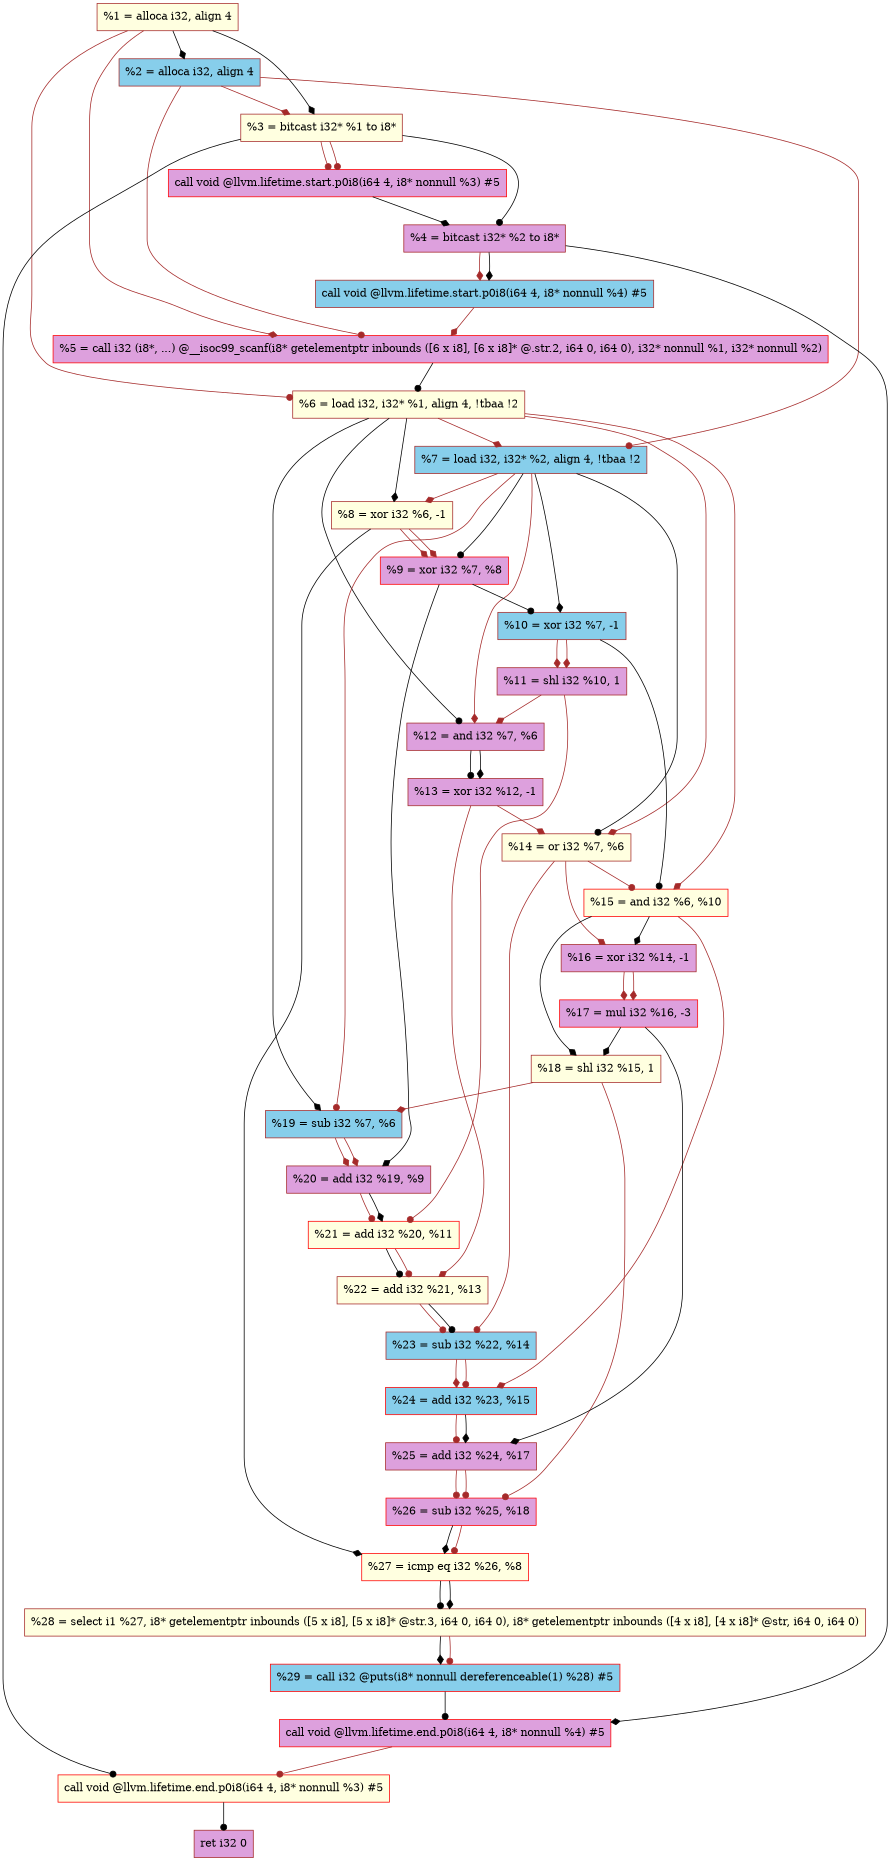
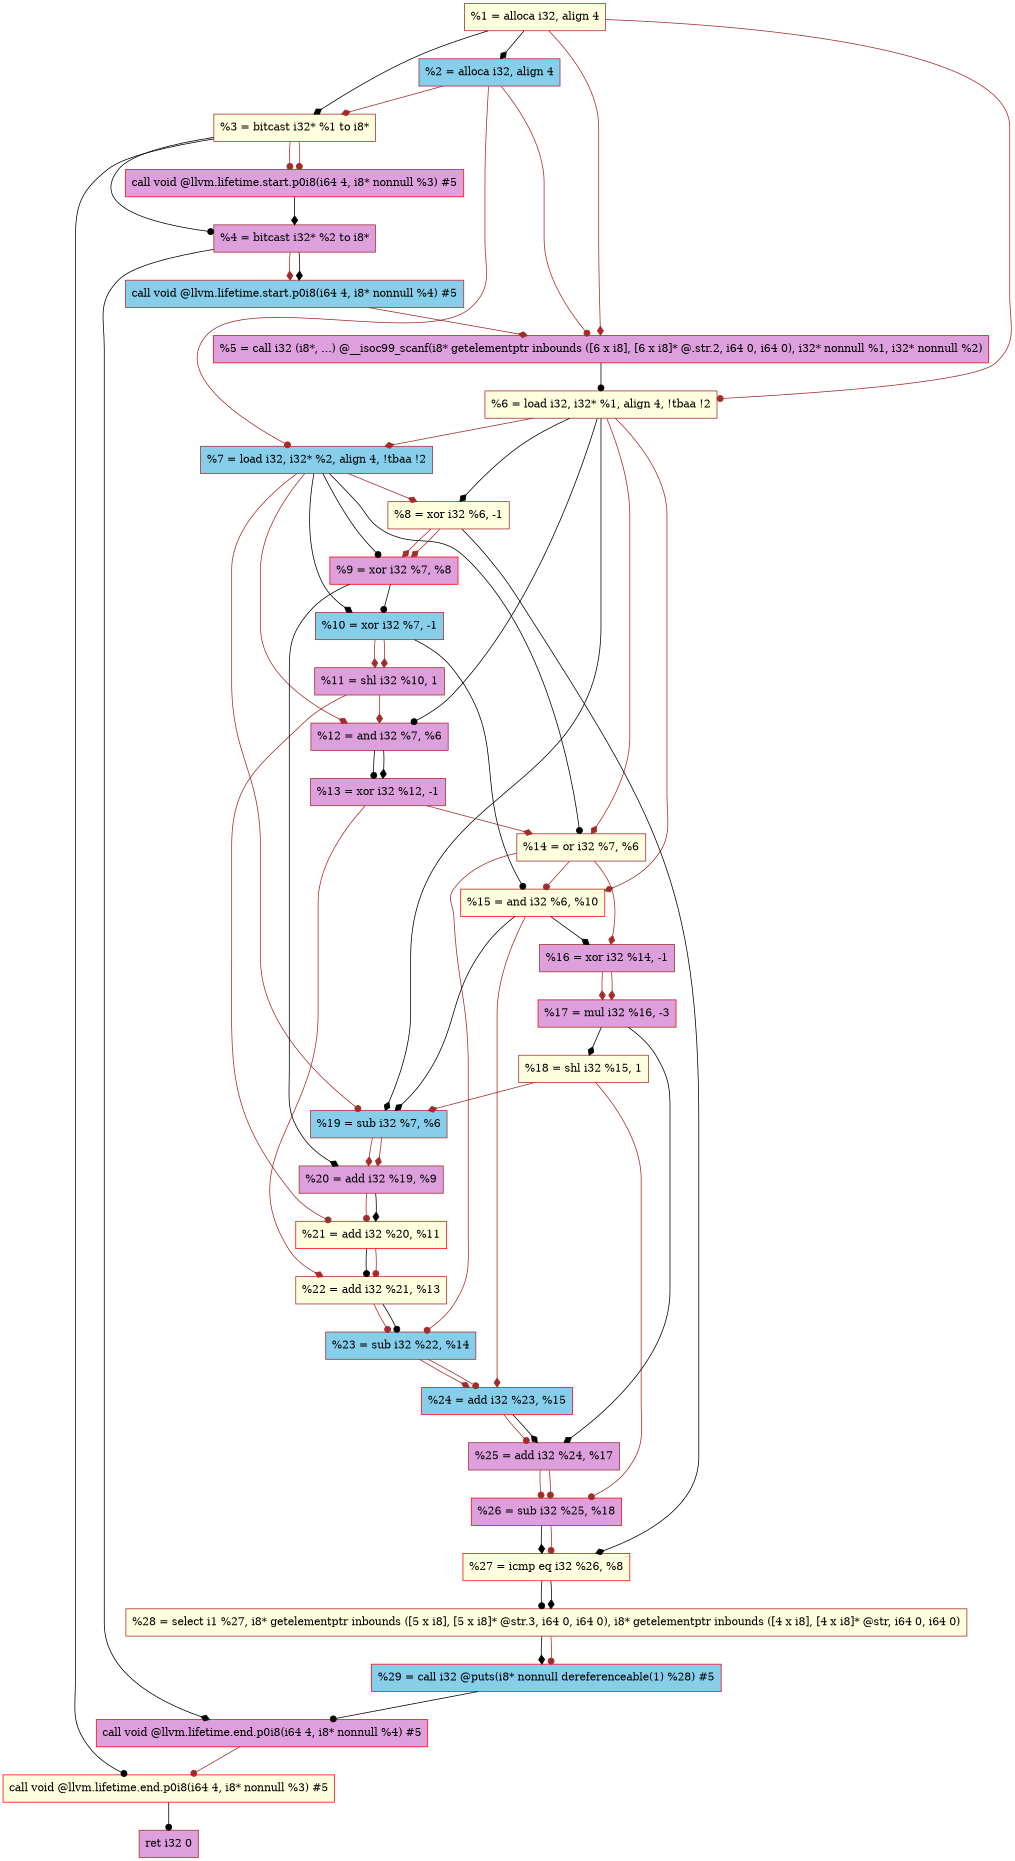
edge "%15 = and i32 %6, %10" -> "%18 = shl i32 %15, 1": now "%15 = and i32 %6, %10" -> "%19 = sub i32 %7, %6"
